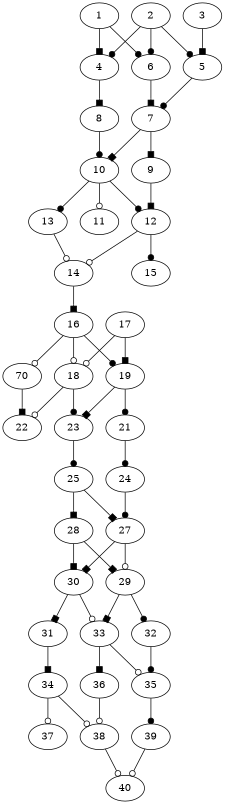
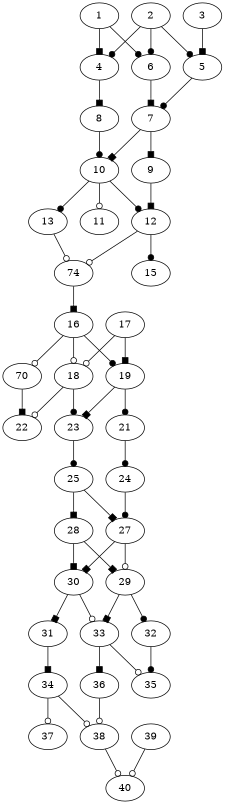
node "14": label "14" -> "74"
edge "35" -> "39": removed
